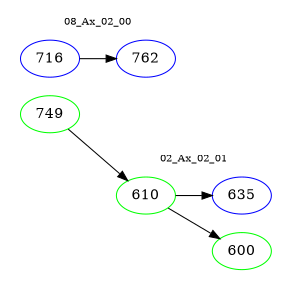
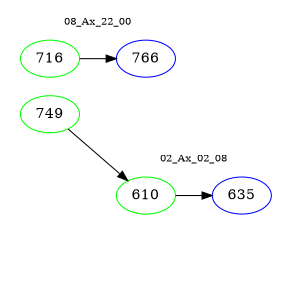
cluster "08_Ax_02_00": label "08_Ax_02_00" -> "08_Ax_22_00"
node "716": color blue -> green
node "762": label "762" -> "766"
cluster "02_Ax_02_01": label "02_Ax_02_01" -> "02_Ax_02_08"
node "600": removed
